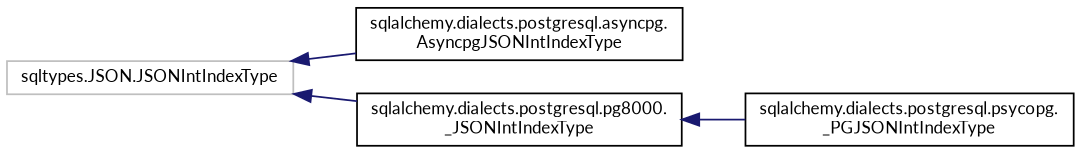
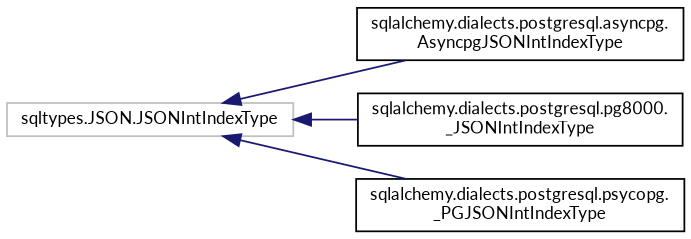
edge "sqlalchemy.dialects.postgresql.psycopg. _PGJSONIntIndexType" -> "sqlalchemy.dialects.postgresql.pg8000. _JSONIntIndexType": now "sqlalchemy.dialects.postgresql.psycopg. _PGJSONIntIndexType" -> "sqltypes.JSON.JSONIntIndexType"
